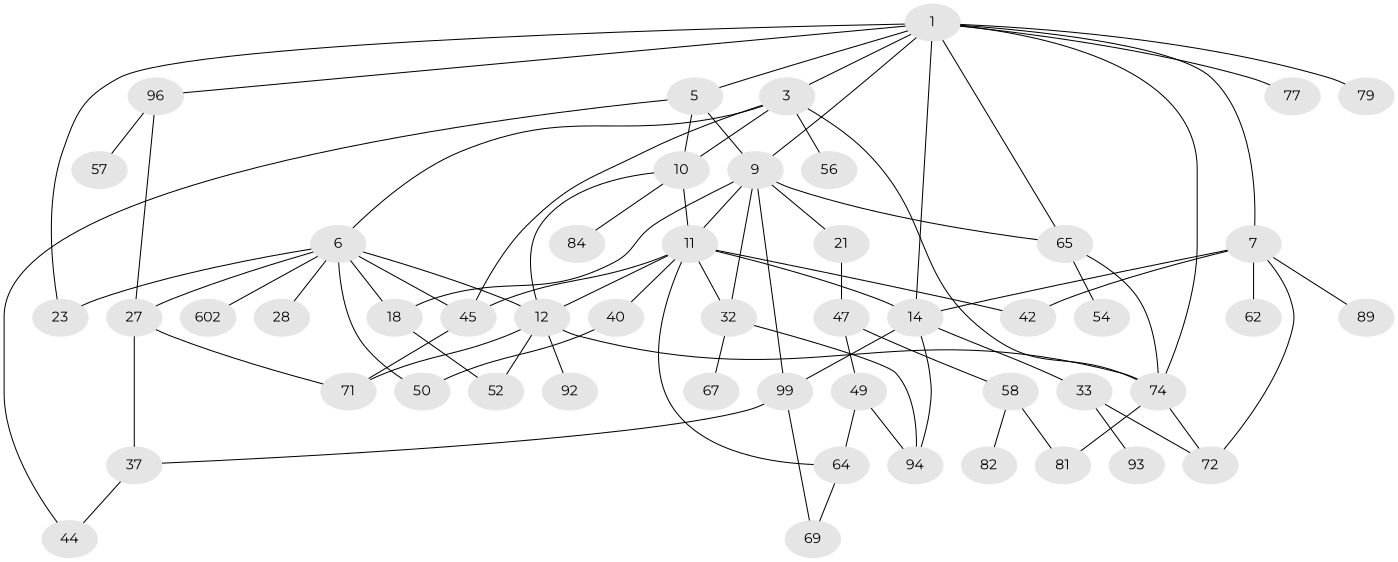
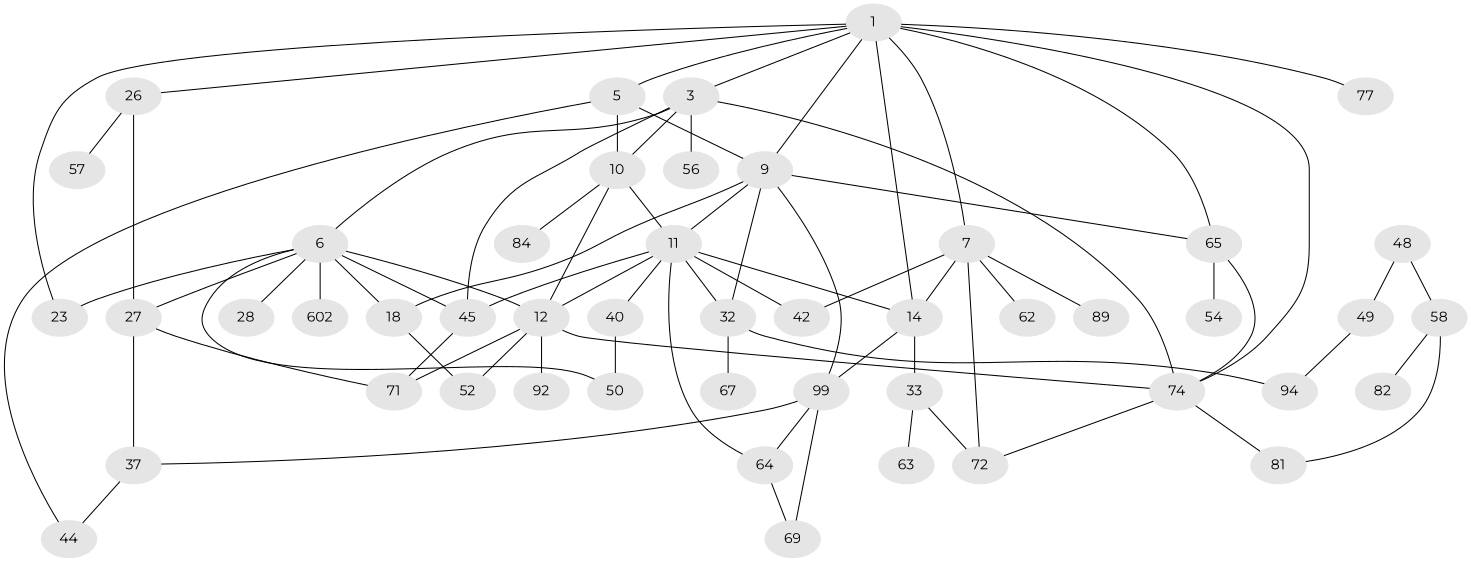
node "96": label "96" -> "26"
node "79": removed
node "21": removed
node "47": label "47" -> "48"
edge "14" -- "94": removed
edge "49" -- "64": now "99" -- "64"
node "93": label "93" -> "63"
